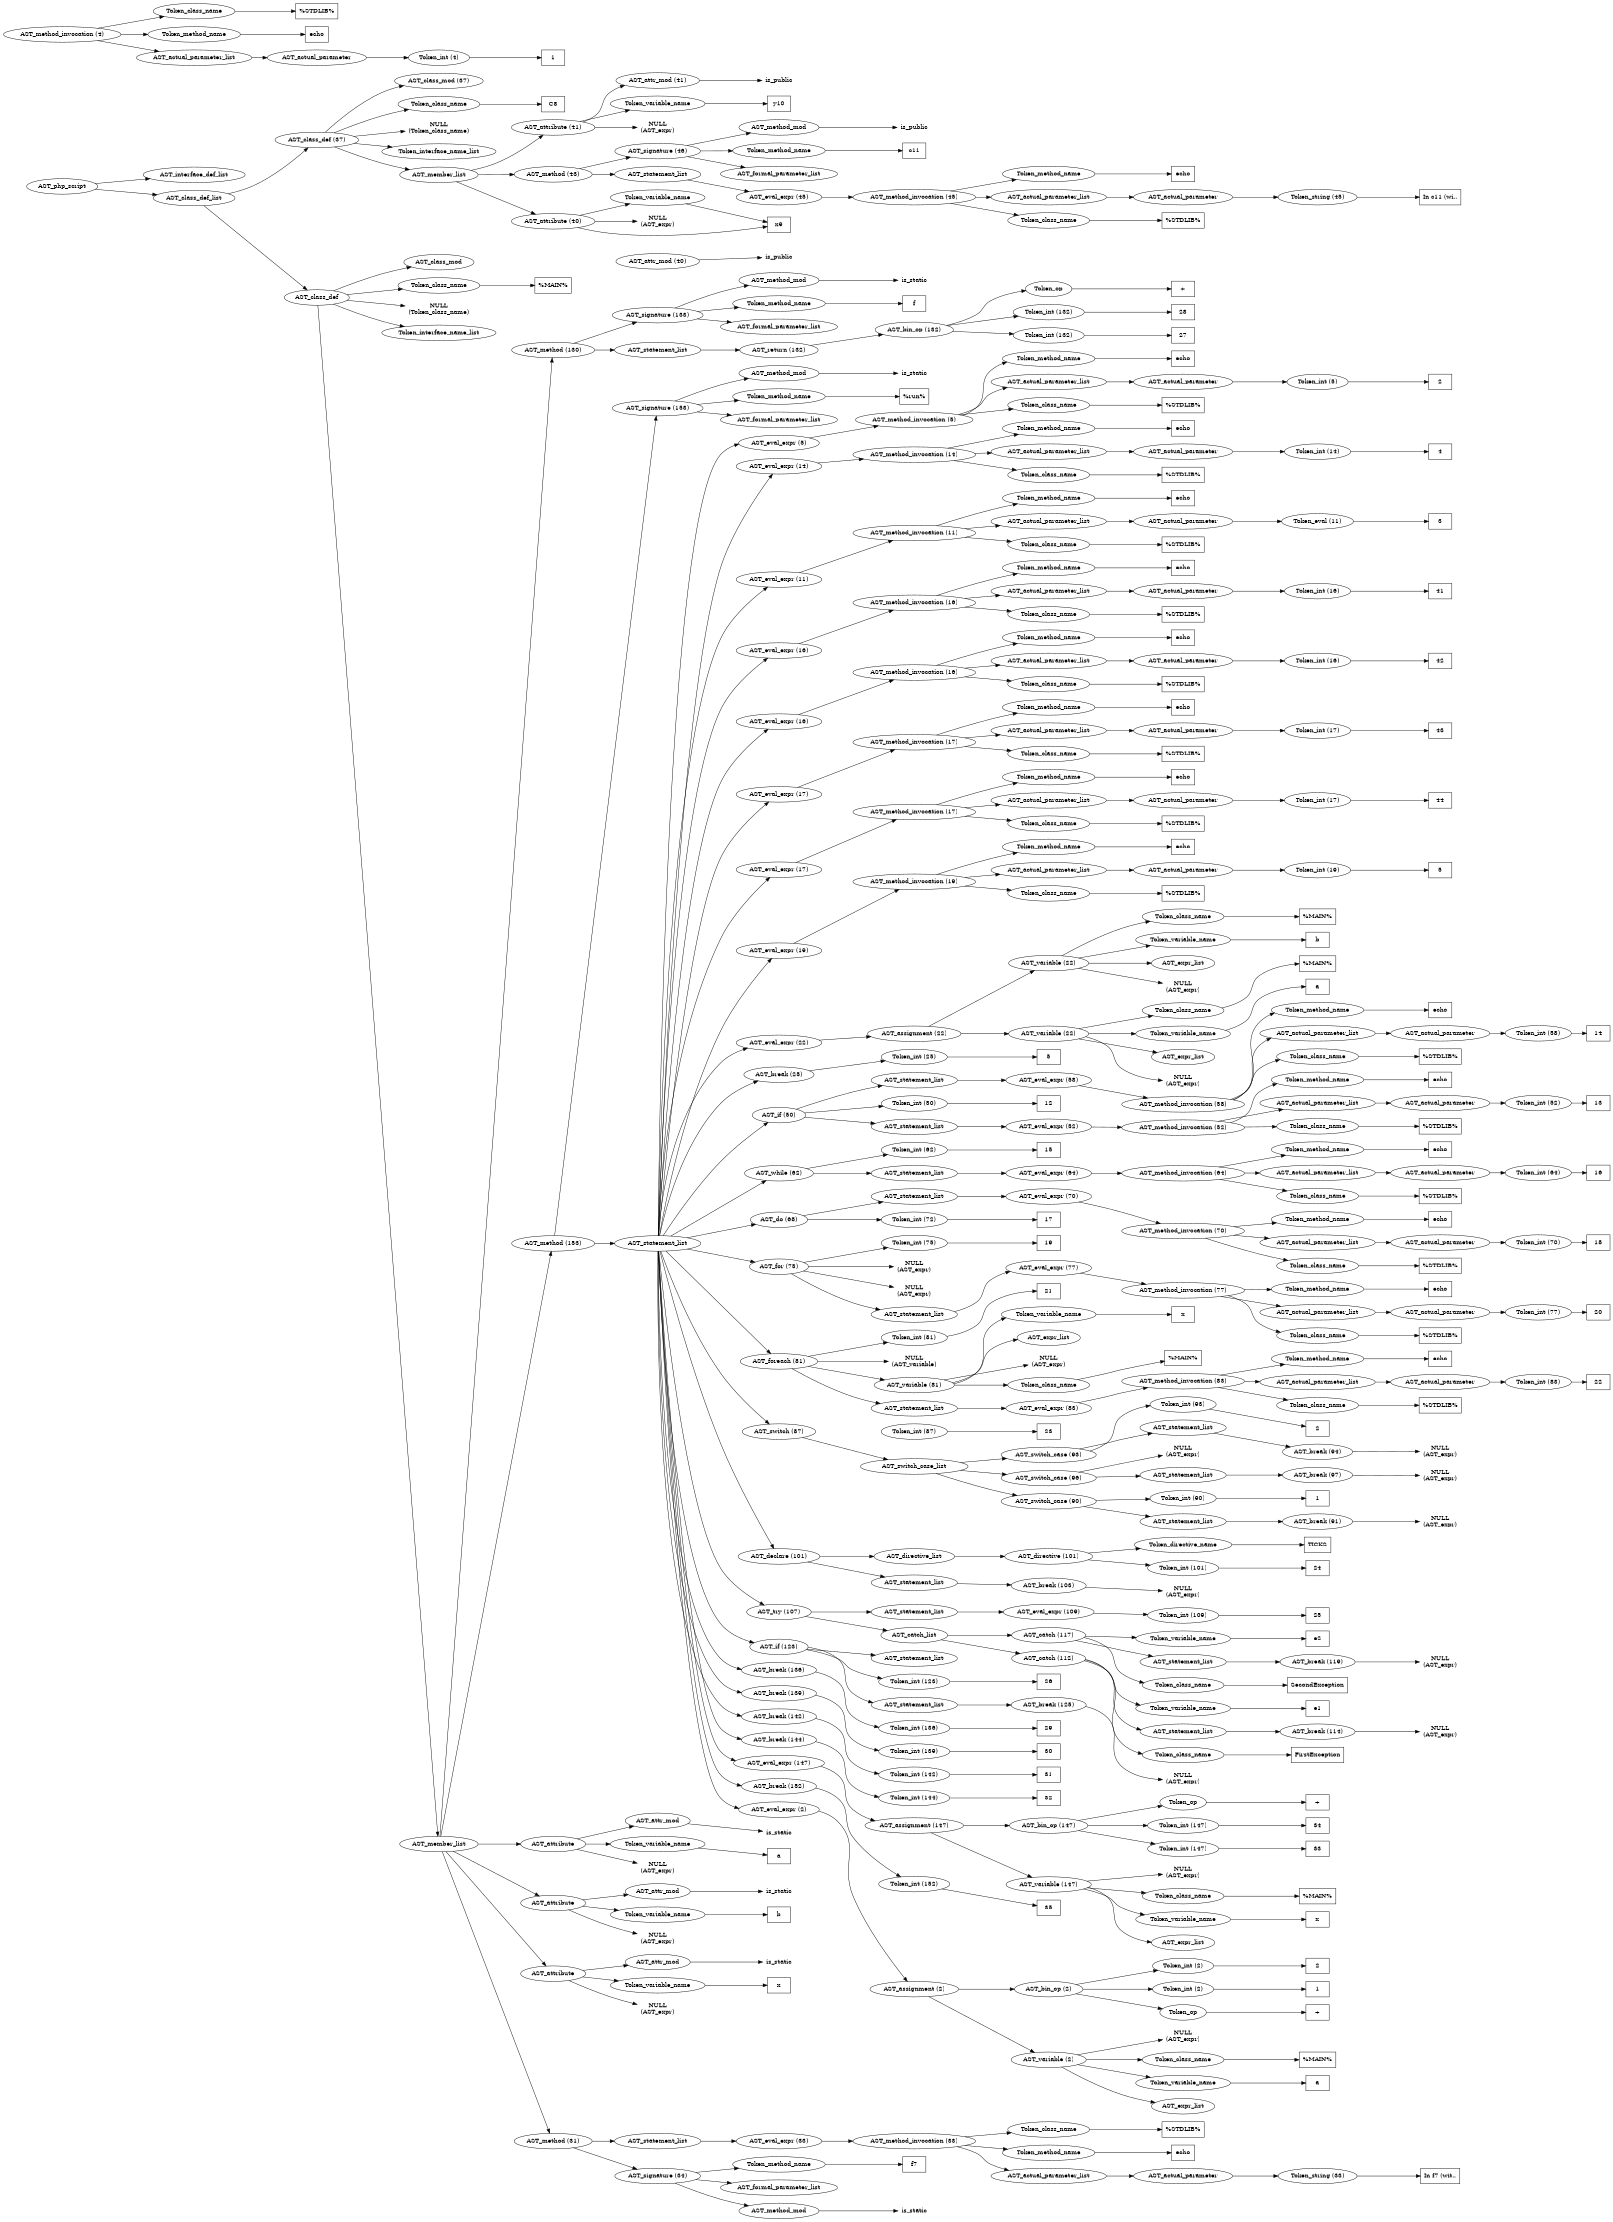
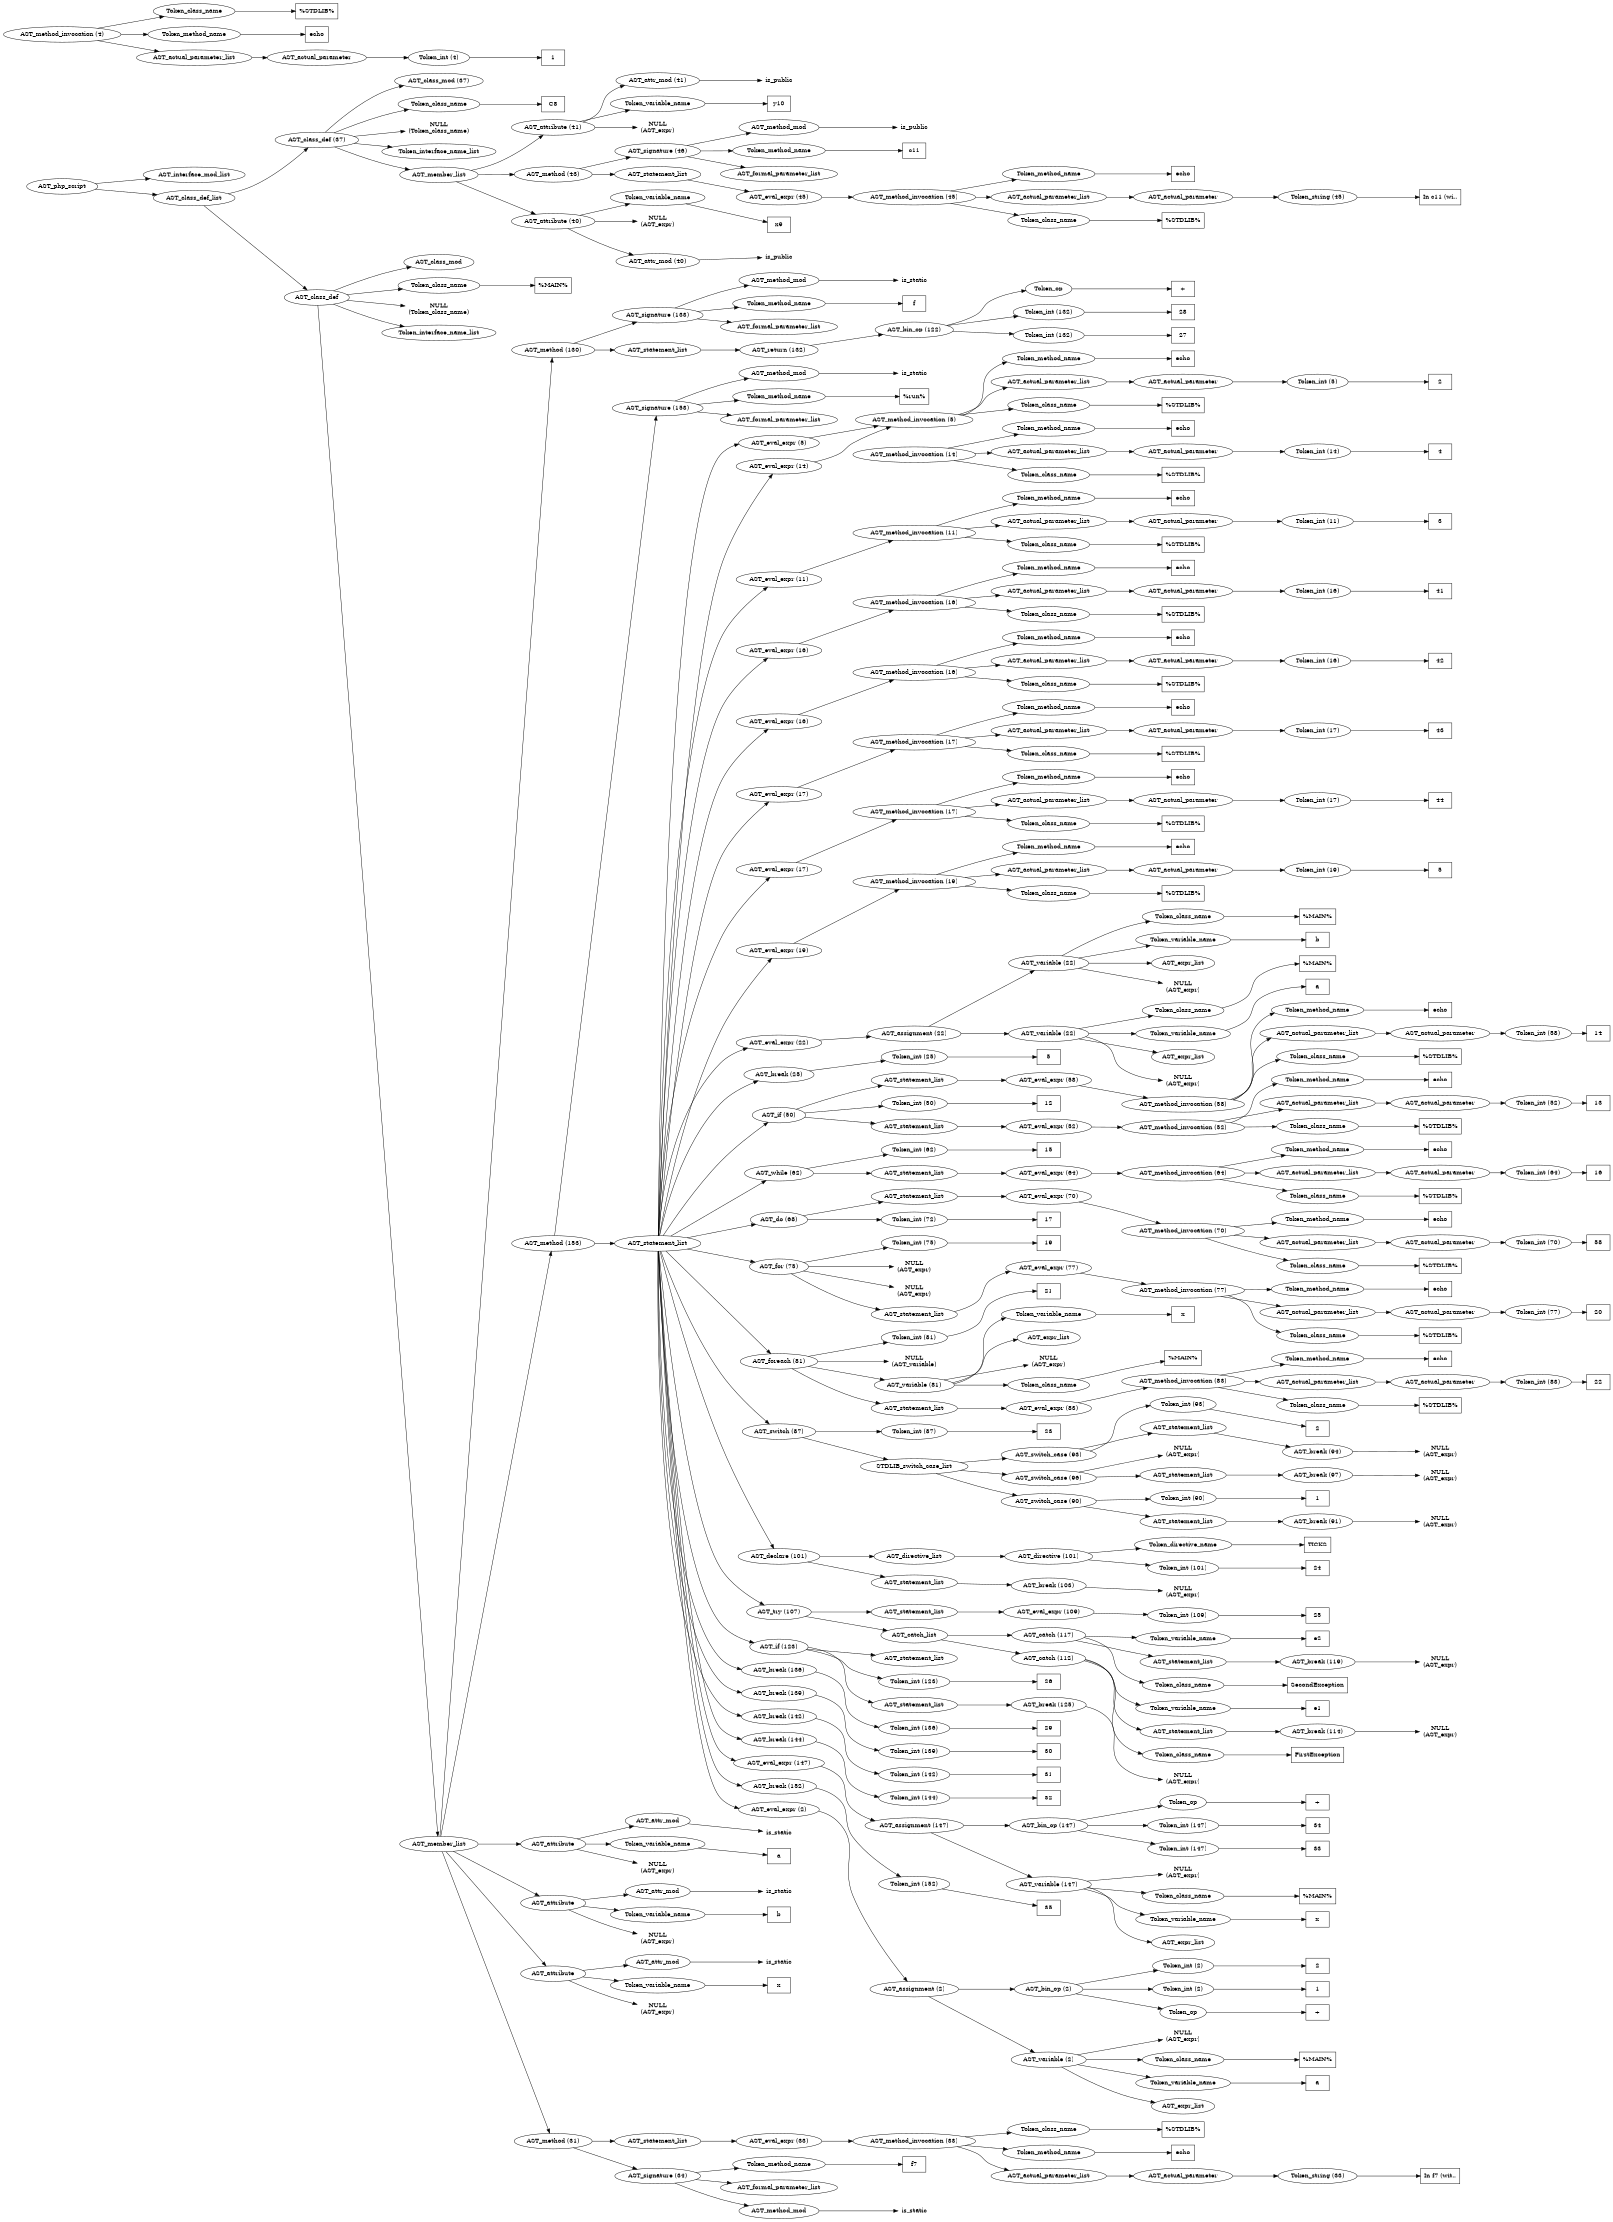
node "AST_interface_def_list": label "AST_interface_def_list" -> "AST_interface_mod_list"
edge "AST_attribute (40)" -> "x9": now "AST_attribute (40)" -> "AST_attr_mod (40)"
node "AST_bin_op (132)": label "AST_bin_op (132)" -> "AST_bin_op (122)"
edge "AST_eval_expr (14)" -> "AST_method_invocation (14)": now "AST_eval_expr (14)" -> "AST_method_invocation (5)"
node "Token_eval (11)": label "Token_eval (11)" -> "Token_int (11)"
node "18": label "18" -> "58"
edge "AST_switch (87)" -> "Token_int (87)": added
node "AST_switch_case_list": label "AST_switch_case_list" -> "STDLIB_switch_case_list"
